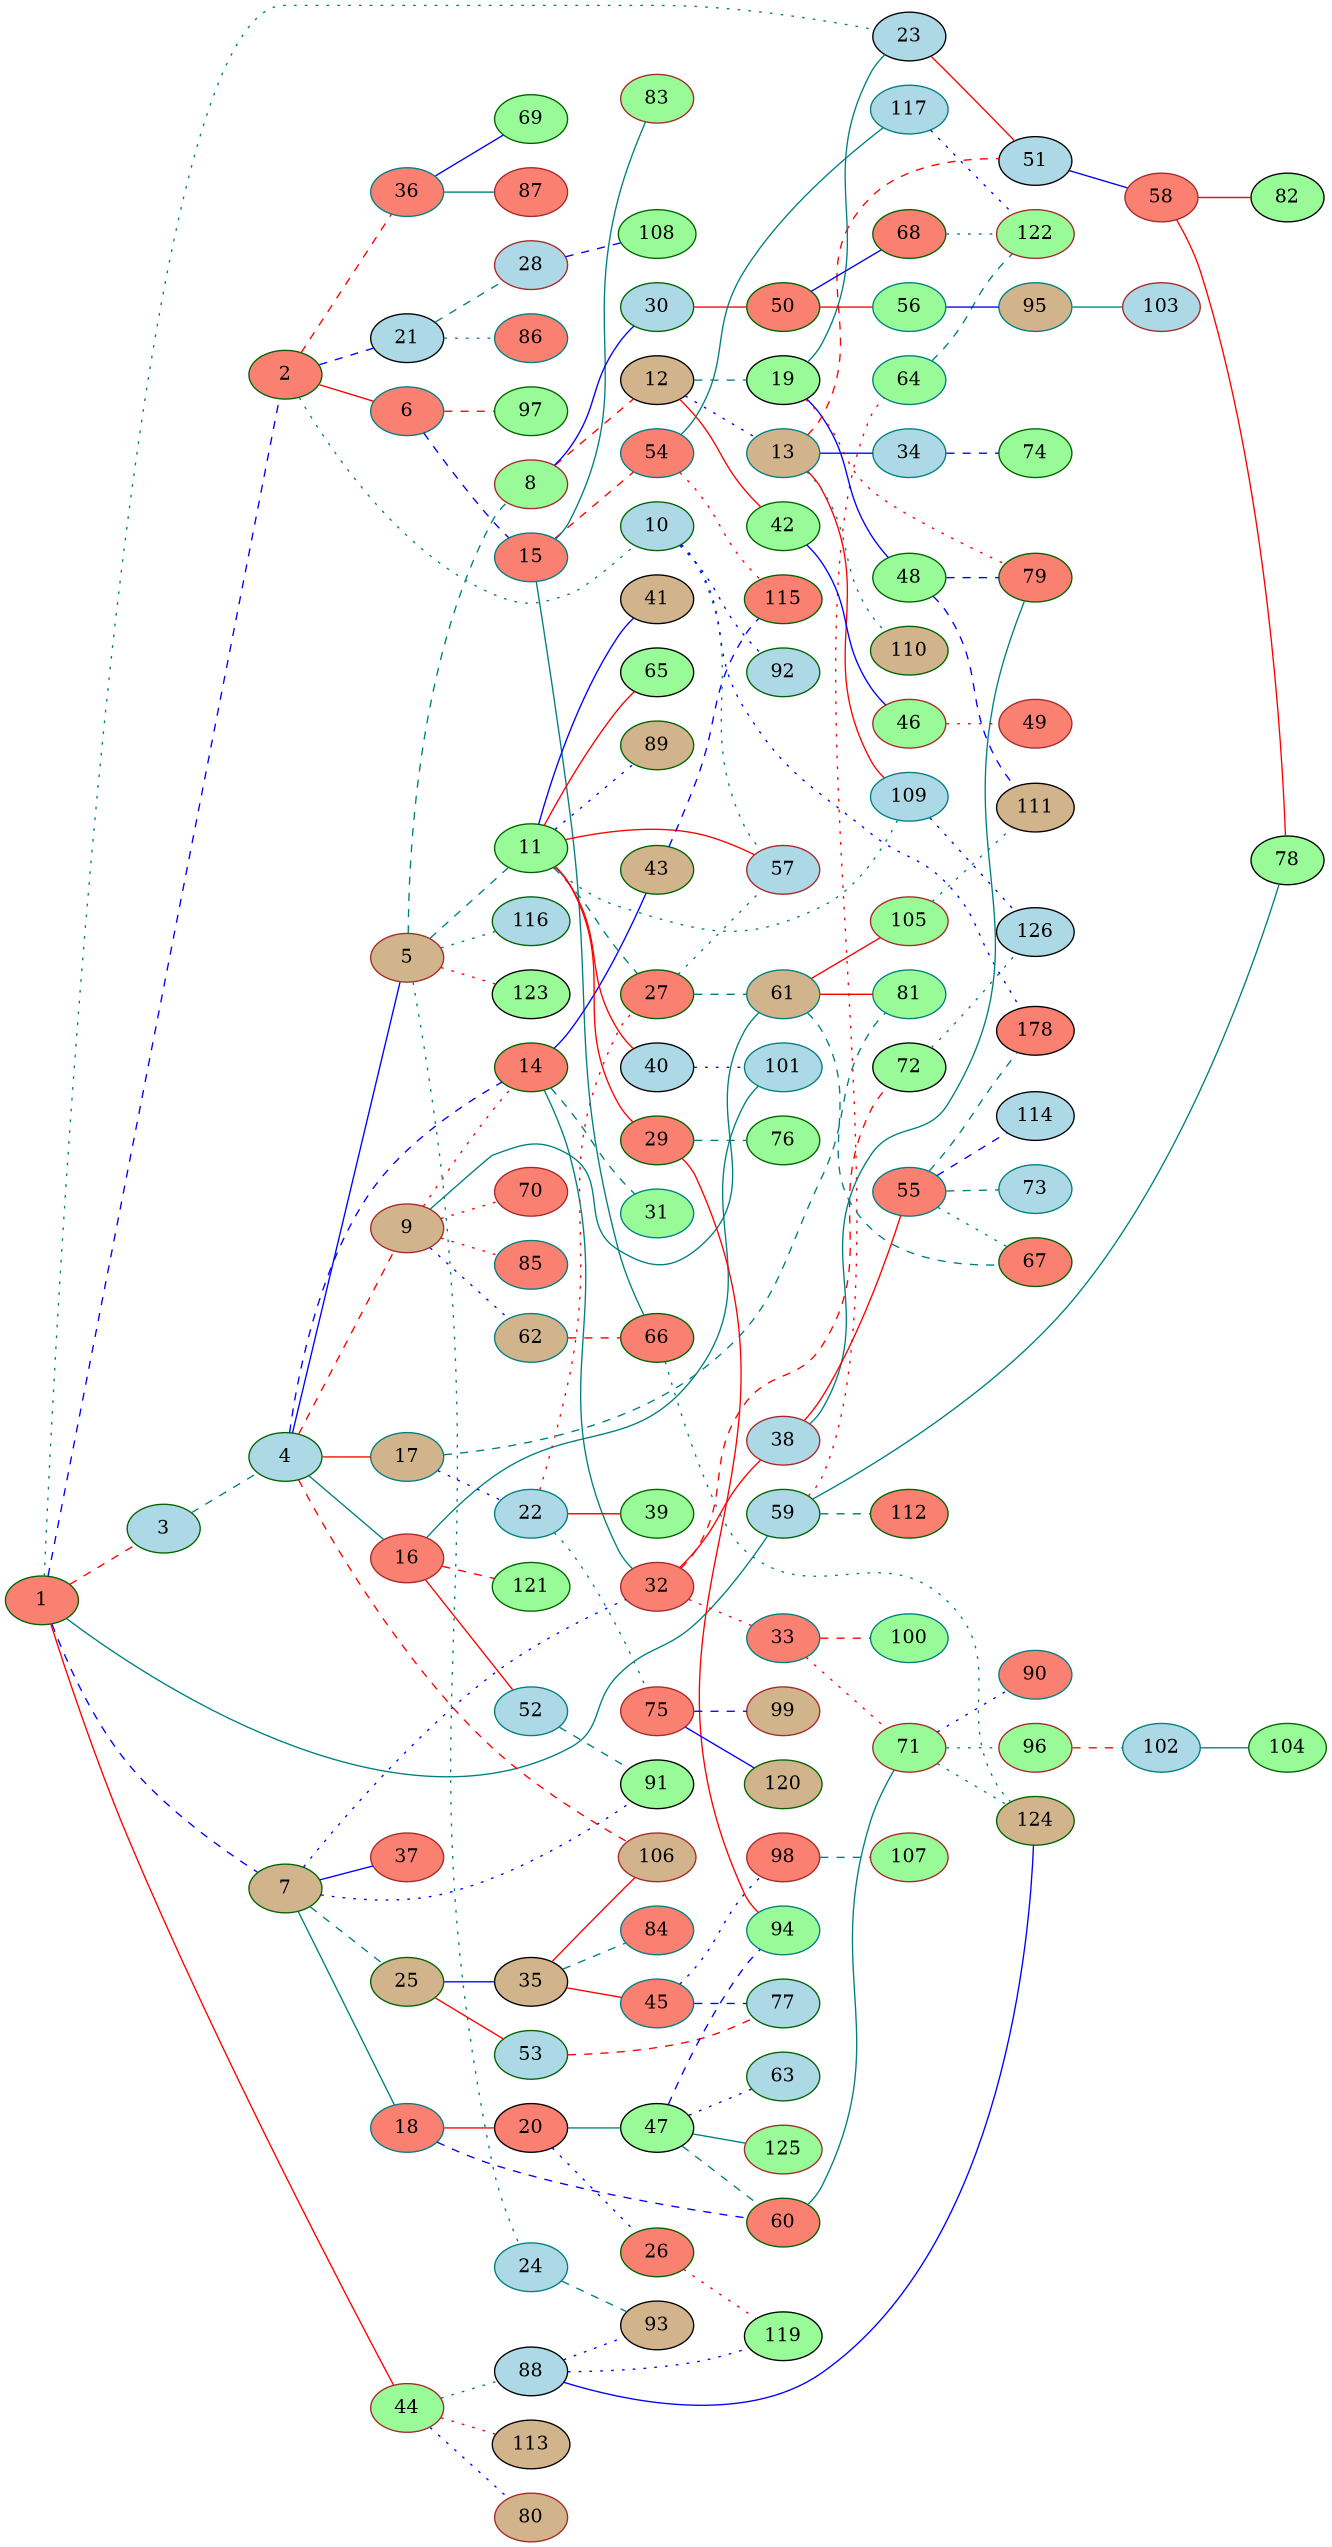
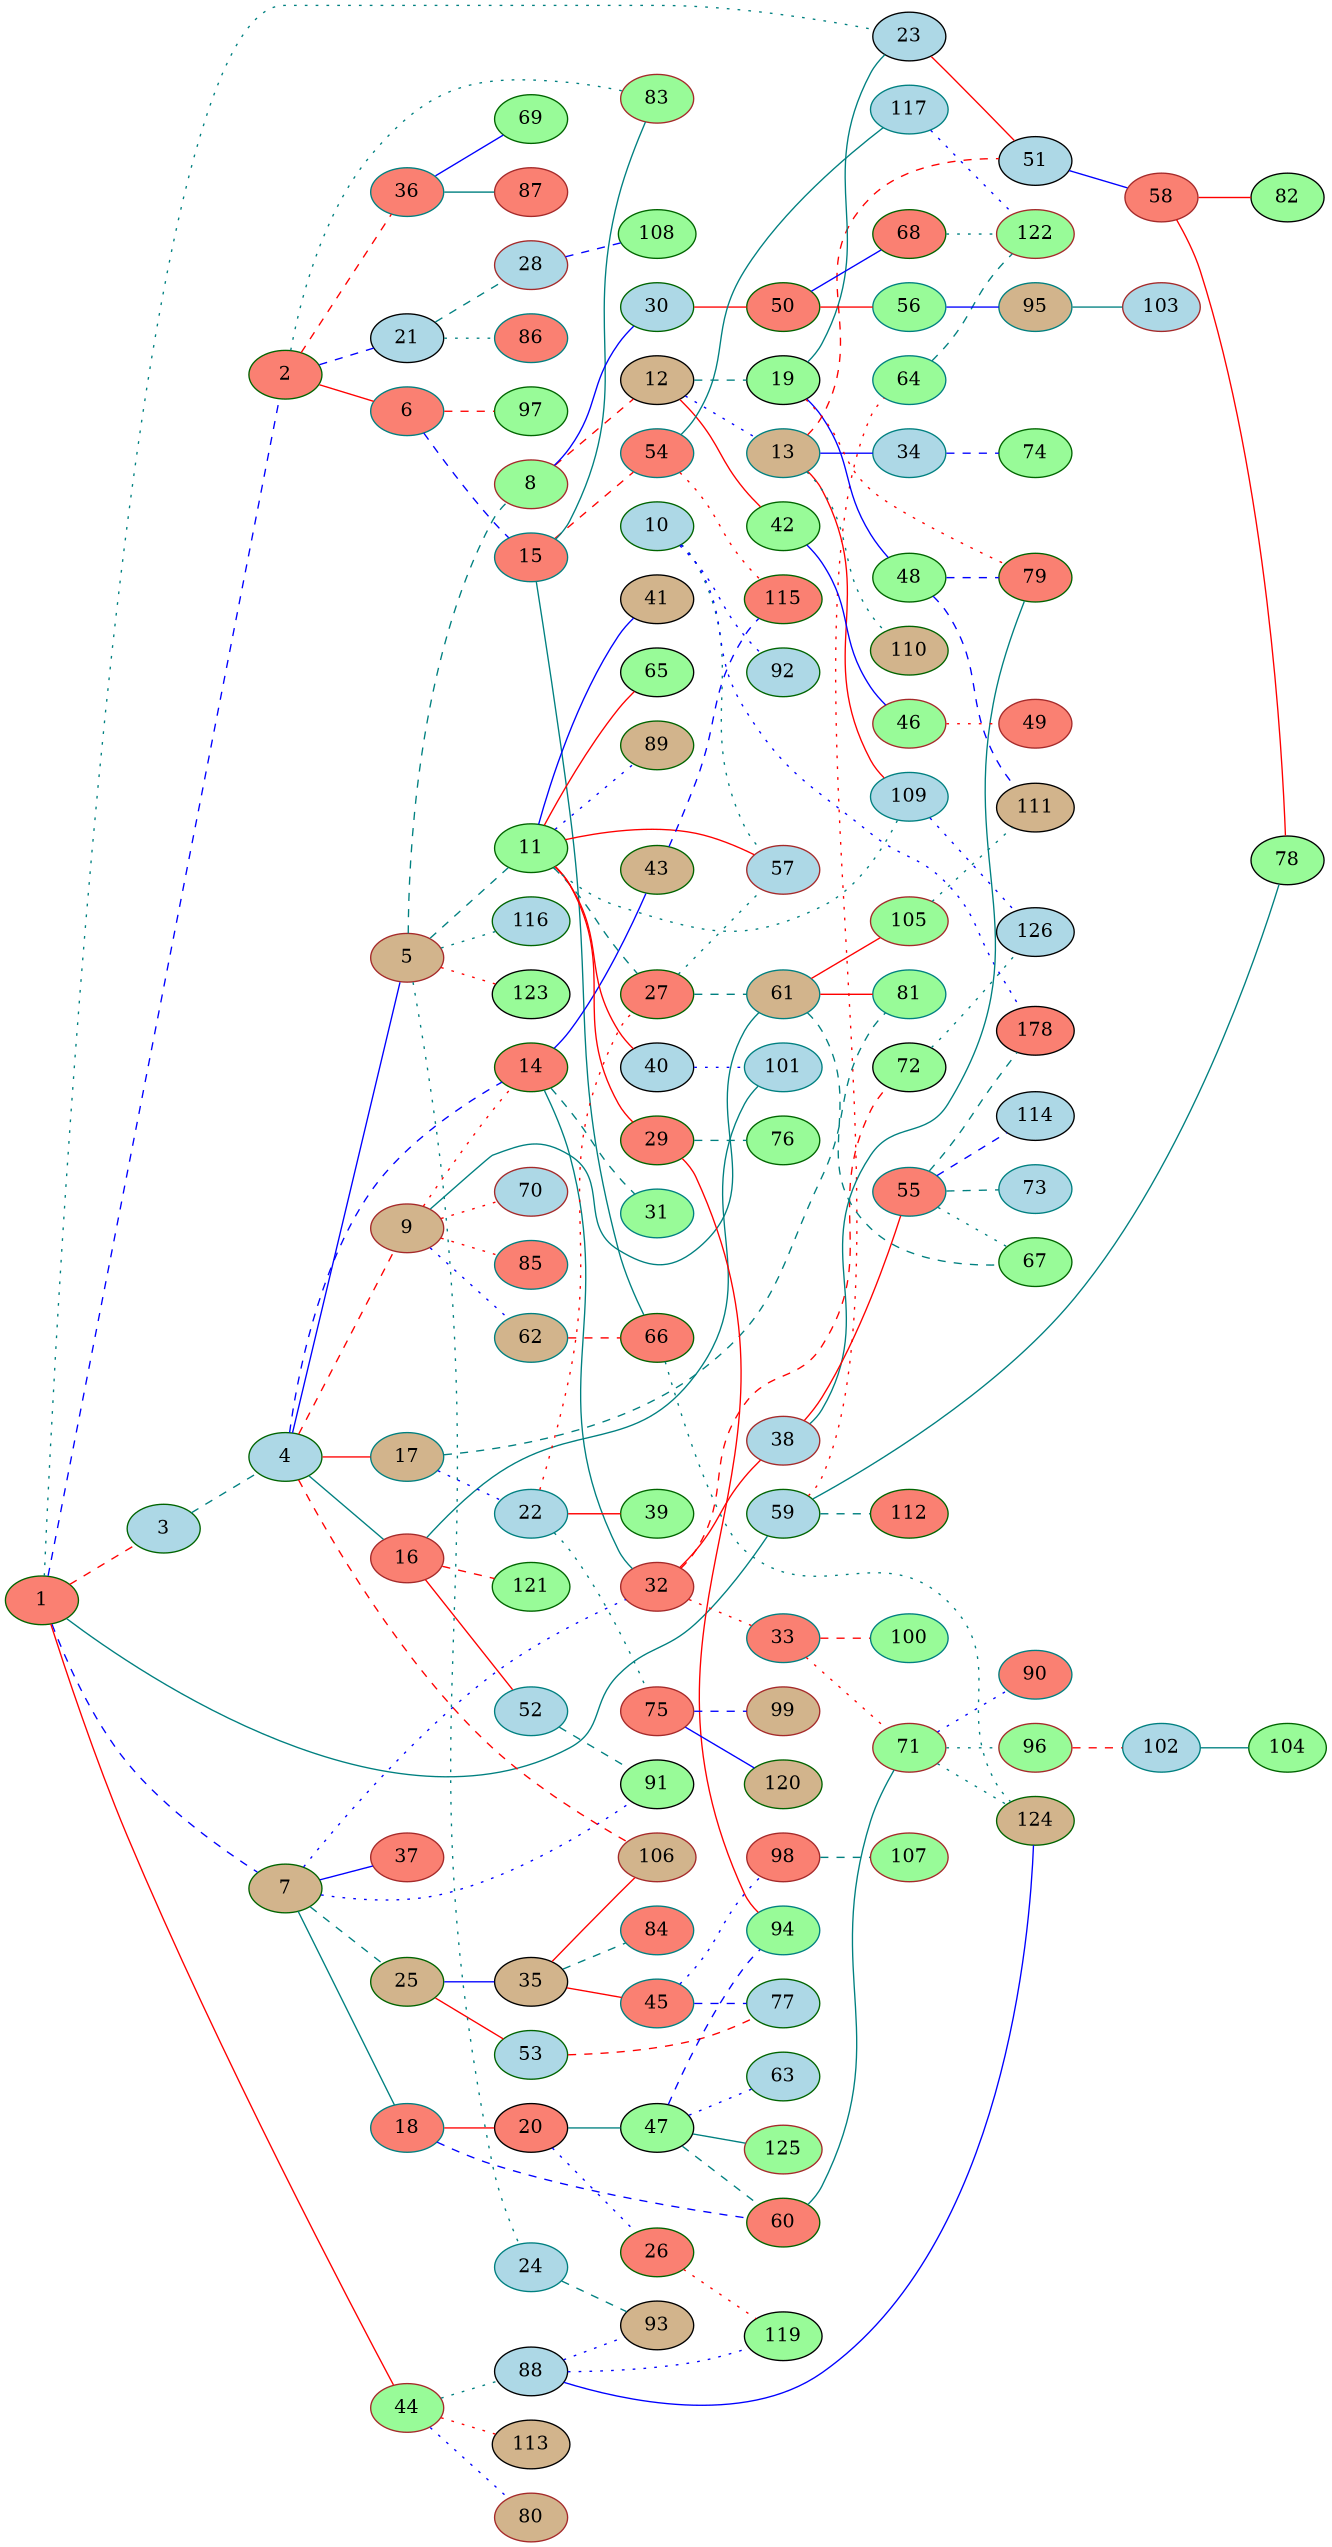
edge "2" -- "10": now "2" -- "83"
node "70": fillcolor salmon -> lightblue
node "67": fillcolor salmon -> palegreen
